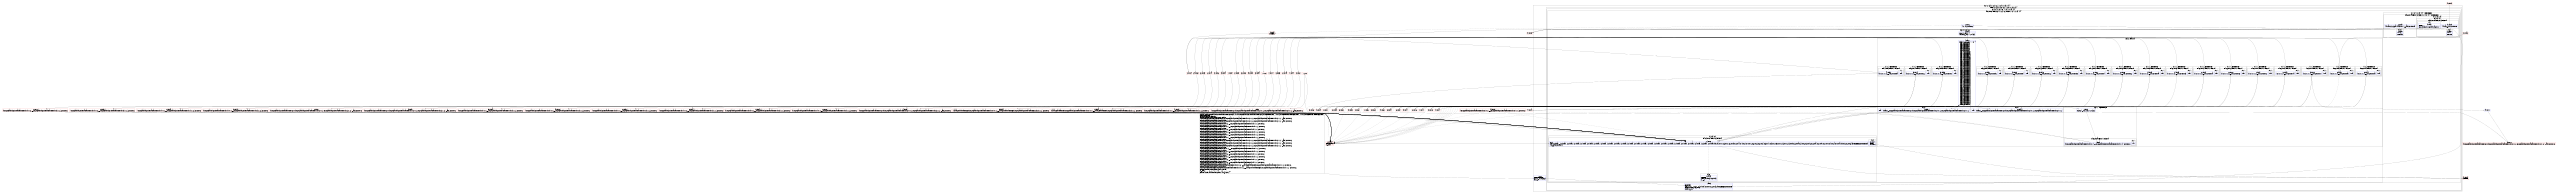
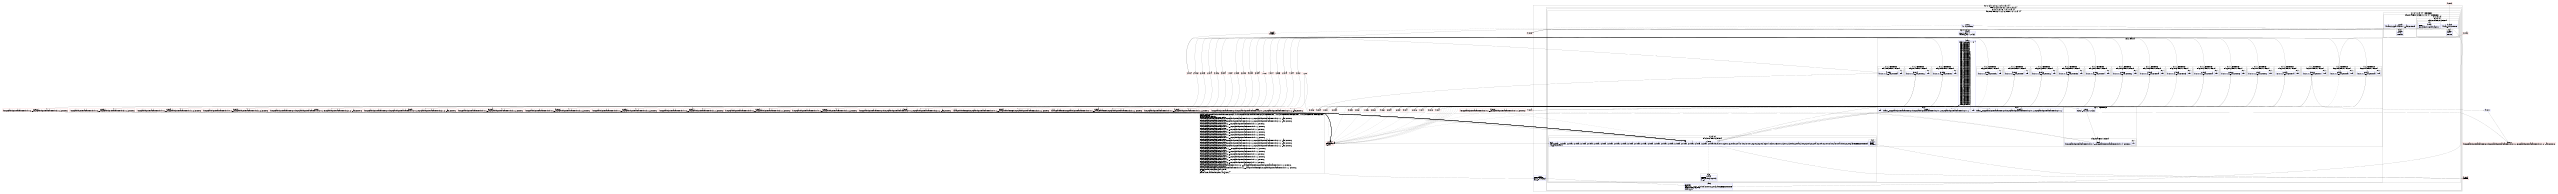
node "35: 0x00cc": removed
